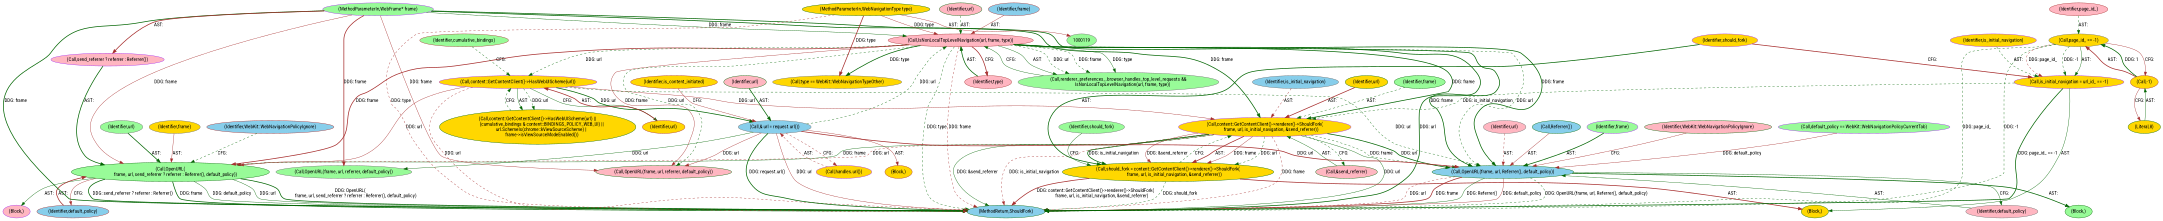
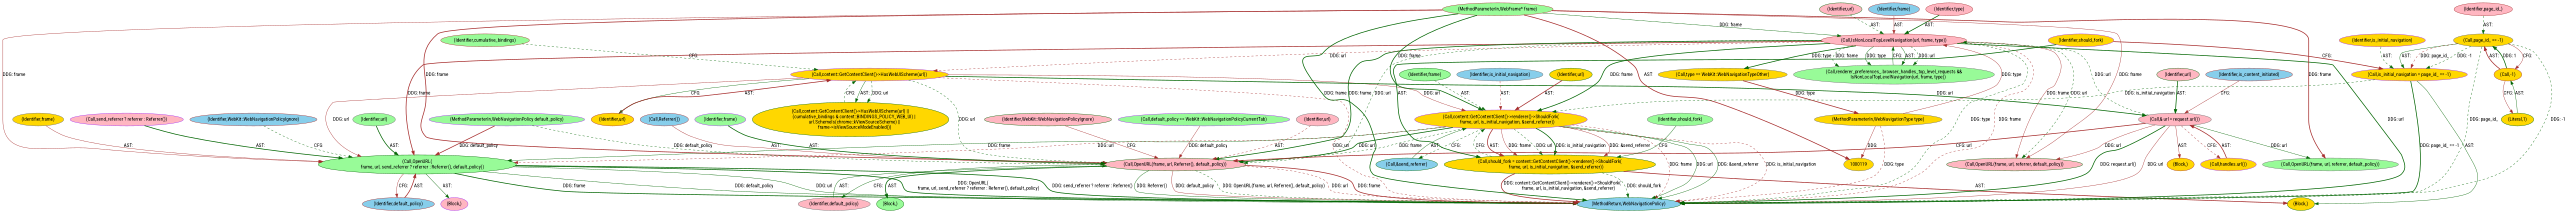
node "(MethodParameterIn,WebFrame* frame)": color purple -> brown
node "(MethodParameterIn,WebNavigationType type)": color darkgreen -> gray40
edge "(MethodParameterIn,WebFrame* frame)" -> "(Call,send_referrer ? referrer : Referrer())": now "(MethodParameterIn,WebFrame* frame)" -> "1000119"
edge "(MethodParameterIn,WebFrame* frame)" -> "(Call,OpenURL(frame, url, Referrer(), default_policy))": color darkgreen -> brown
edge "(MethodParameterIn,WebNavigationType type)" -> "1000119": label "AST: " -> "DDG: "
node "1000119": fillcolor palegreen -> gold
edge "(MethodParameterIn,WebNavigationType type)" -> "(Call,type == WebKit::WebNavigationTypeOther)": reversed
edge "(Call,IsNonLocalTopLevelNavigation(url, frame, type))" -> "(Call,content::GetContentClient()->HasWebUIScheme(url))": color darkgreen -> brown
edge "(Call,IsNonLocalTopLevelNavigation(url, frame, type))" -> "(Identifier,type)": removed, label "CFG:"
node "(Identifier,is_content_initiated)": fillcolor gold -> skyblue
node "(Call,is_initial_navigation = url_id_ == -1)": label "(Call,is_initial_navigation = url_id_ == -1)" -> "(Call,is_initial_navigation = page_id_ == -1)"
node "(MethodParameterIn,WebNavigationPolicy default_policy)": added
node "(Call,& url = request.url())": fillcolor skyblue -> lightpink
node "(Call,Referrer())": color darkgreen -> brown
node "(Literal,8)": label "(Literal,8)" -> "(Literal,1)"
edge "(Call,& url = request.url())" -> "(Call,OpenURL(frame, url, Referrer(), default_policy))": label "DDG: url" -> "CFG: url"
edge "(Call,handles.url())" -> "(Call,& url = request.url())": style dashed -> bold
node "(Call,&send_referrer)": fillcolor lightpink -> skyblue
node "(Call,OpenURL(frame, url, Referrer(), default_policy))": fillcolor skyblue -> lightpink
node "(MethodReturn,ShouldFork)": label "(MethodReturn,ShouldFork)" -> "(MethodReturn,WebNavigationPolicy)"
